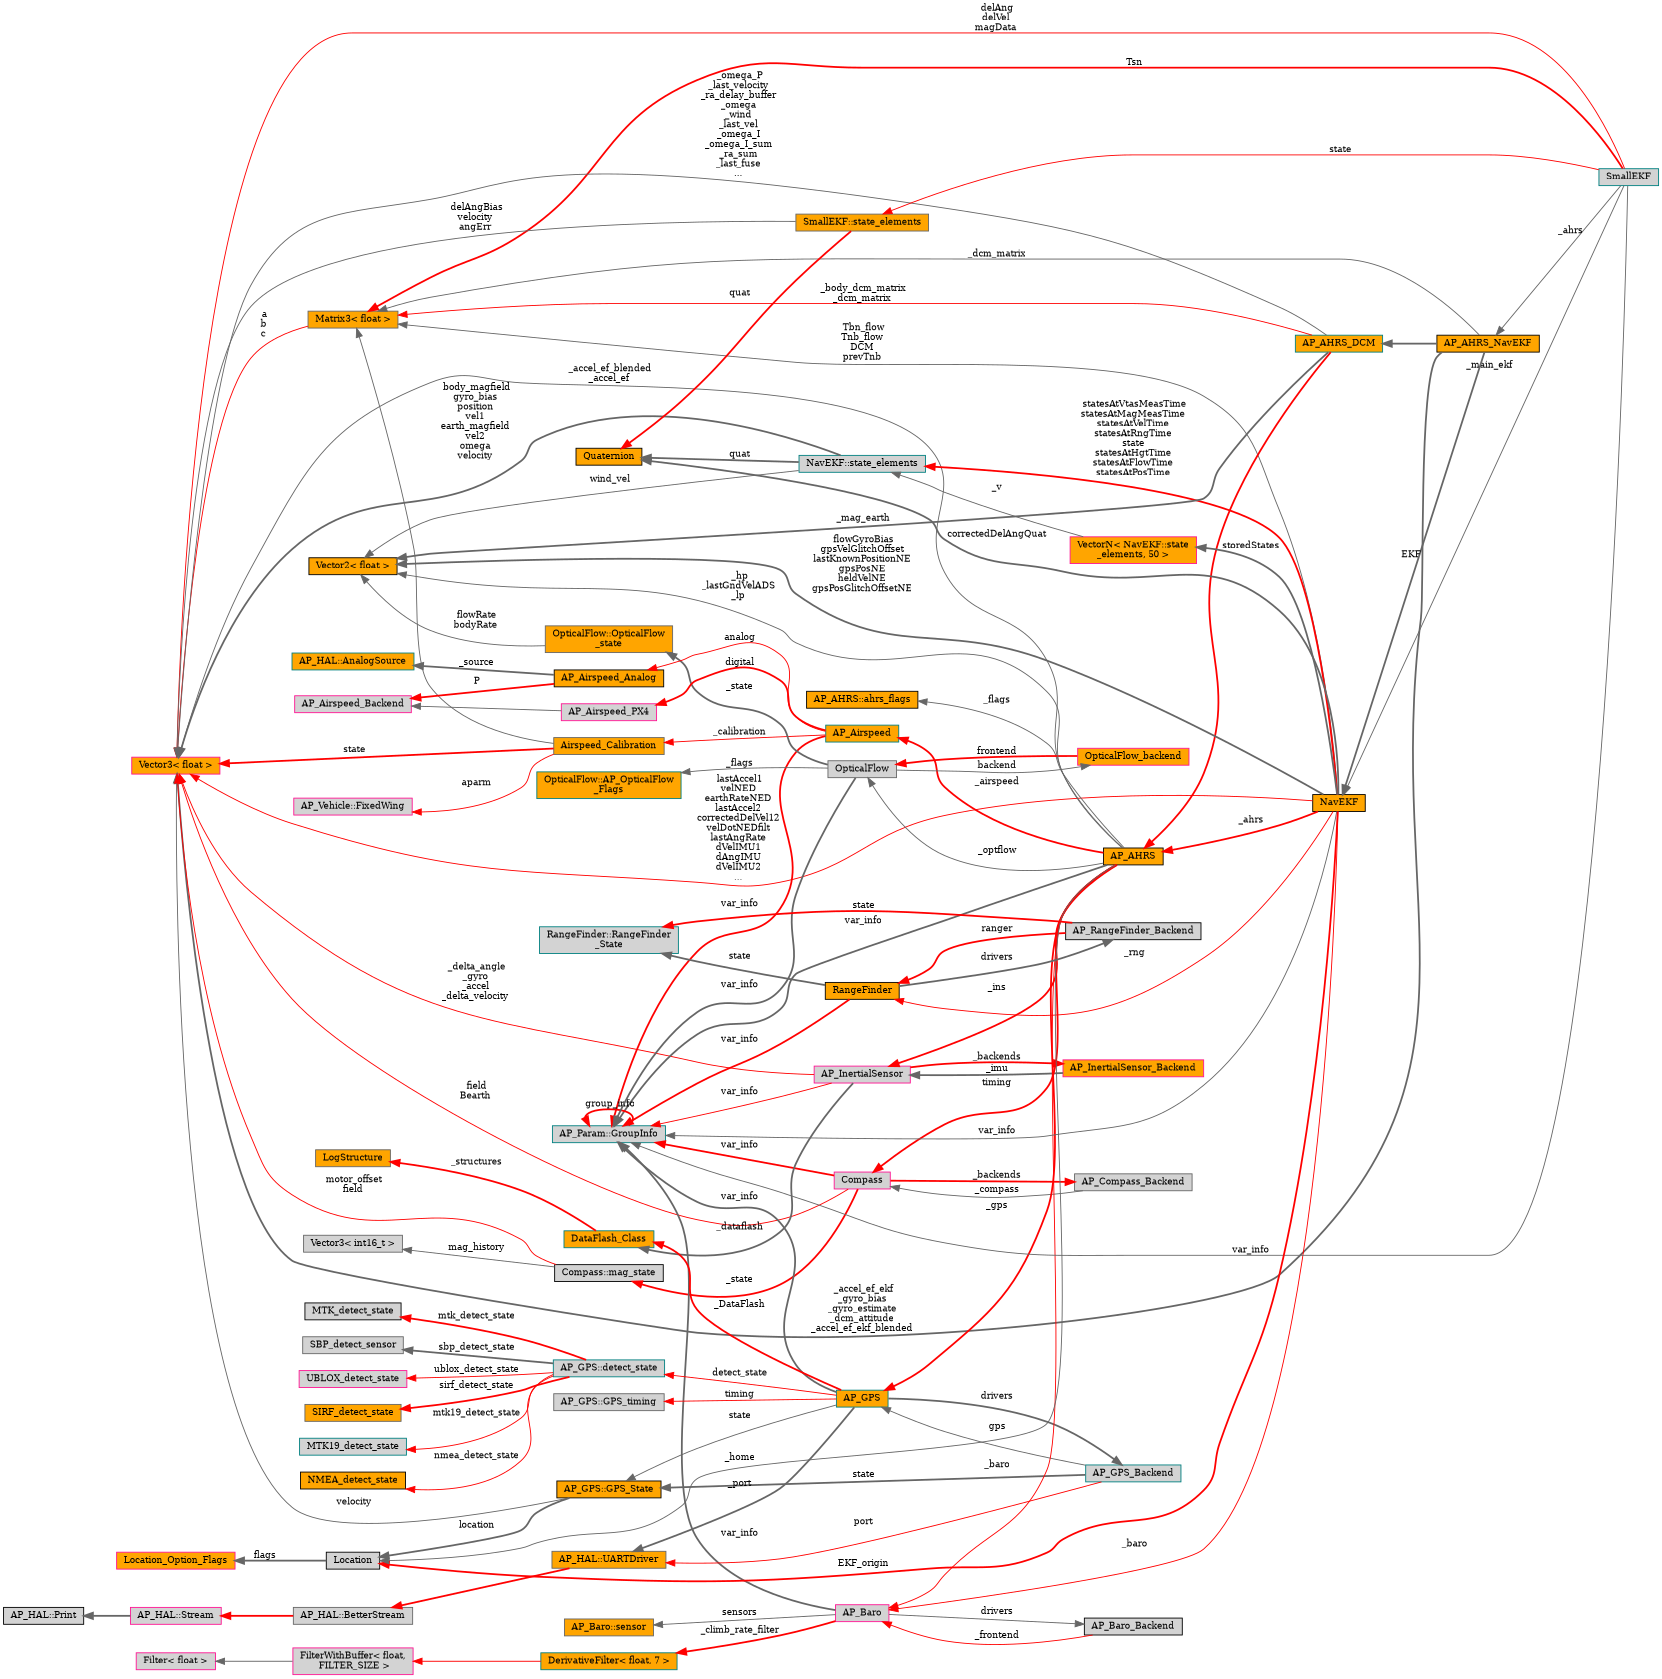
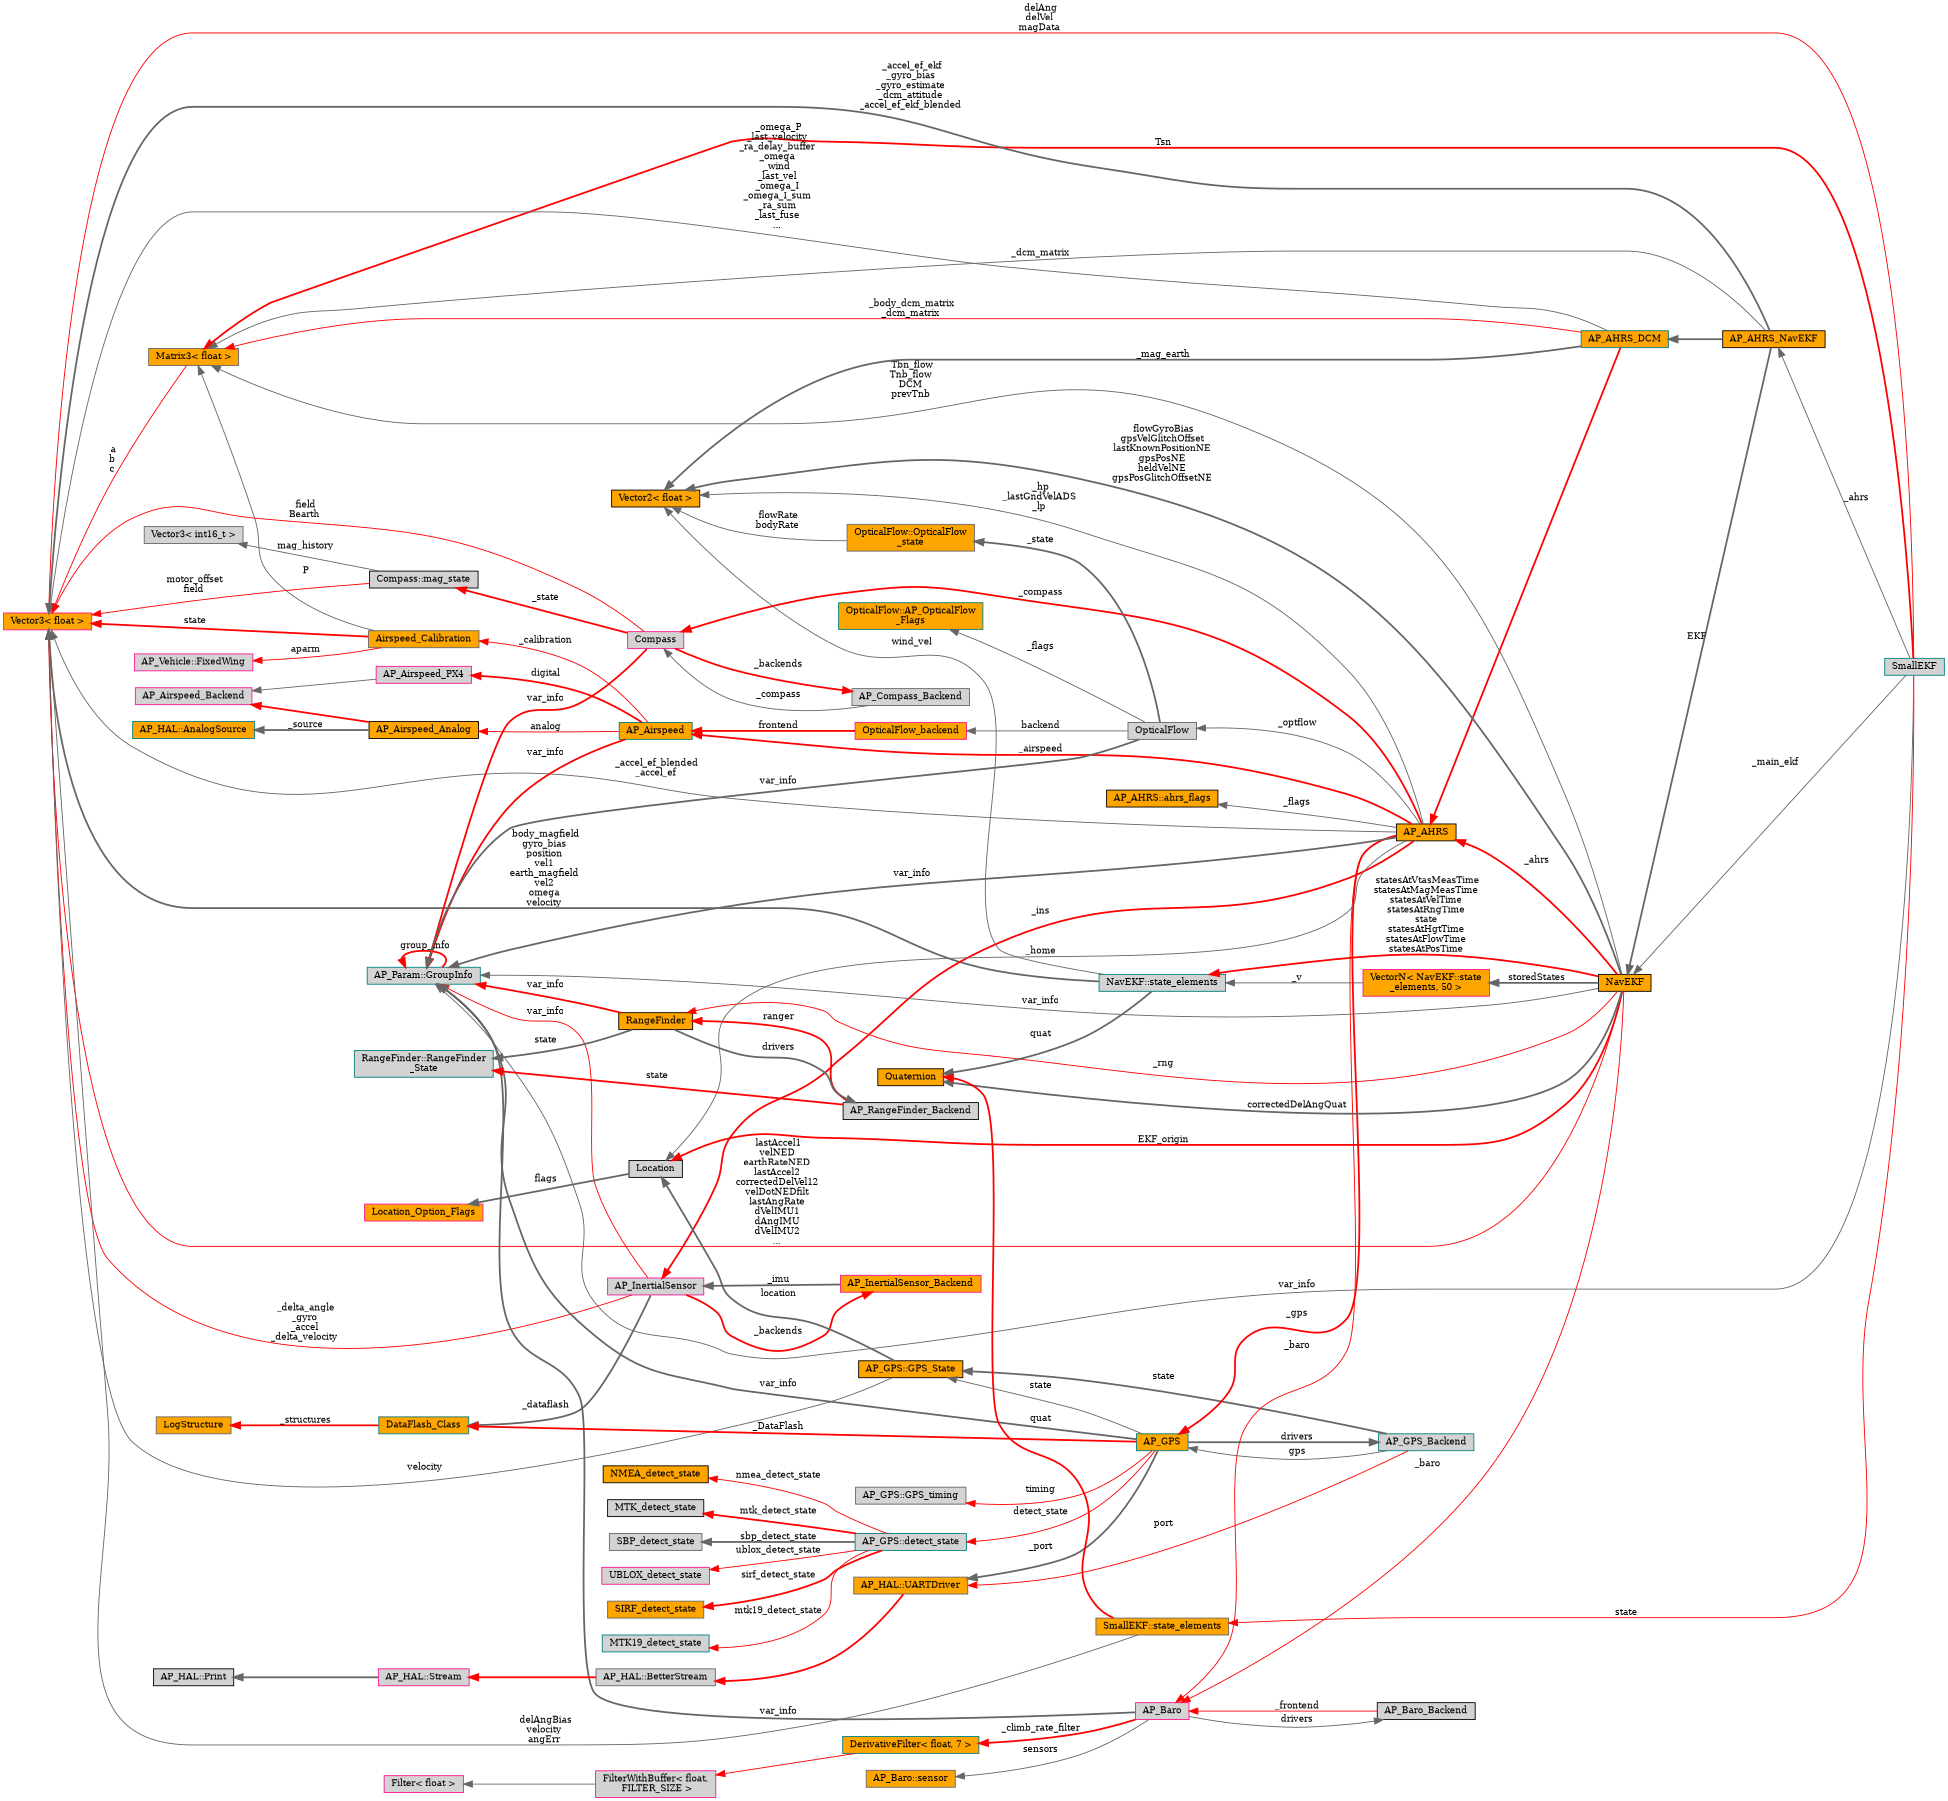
edge "OpticalFlow_backend" -> "OpticalFlow": now "OpticalFlow_backend" -> "AP_Airspeed"
edge "AP_AHRS" -> "Compass": label " timing" -> " _compass"
node "SBP_detect_sensor": label "SBP_detect_sensor" -> "SBP_detect_state"
